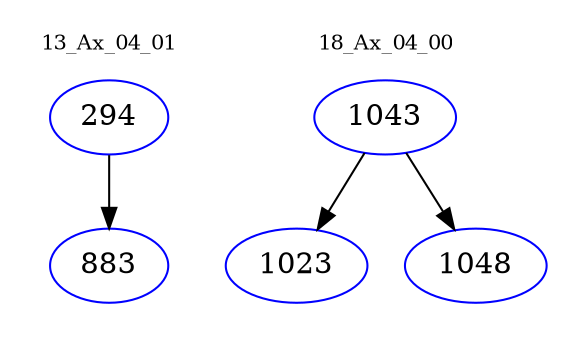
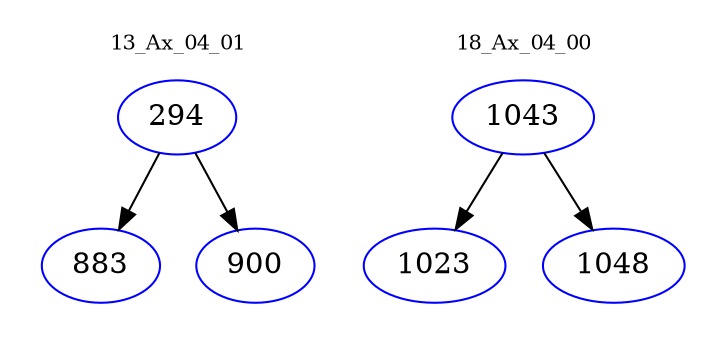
node "900": added
